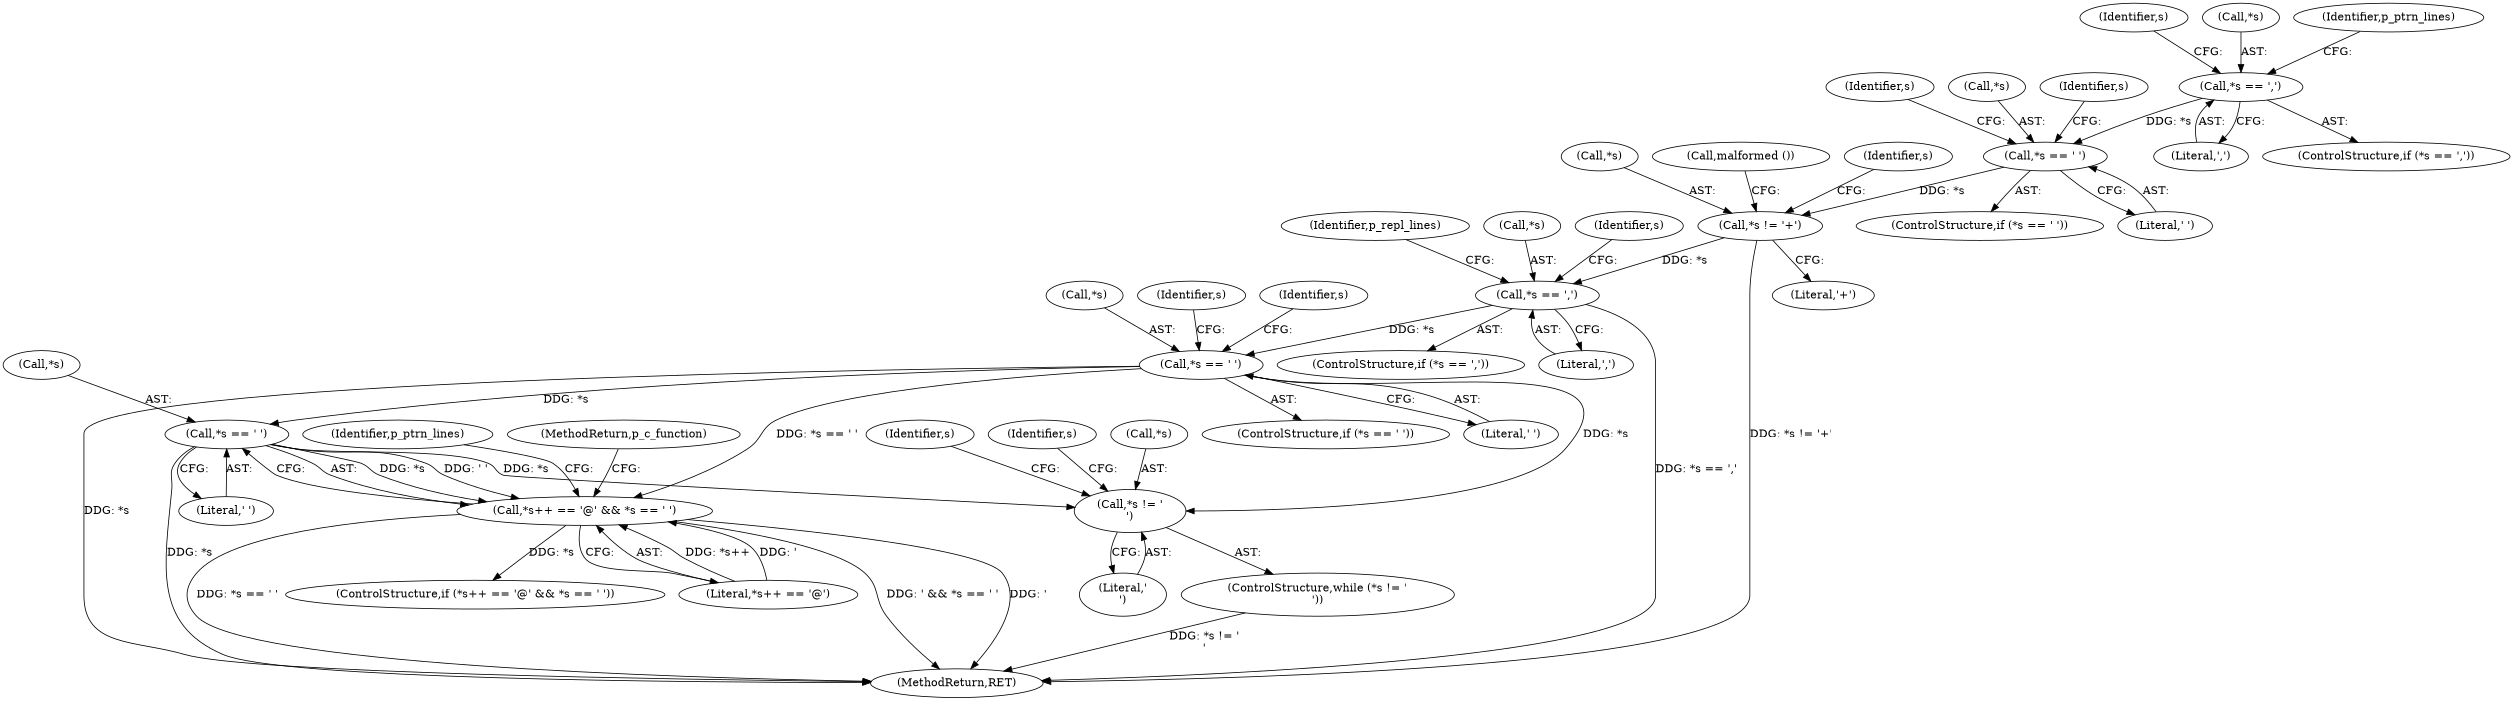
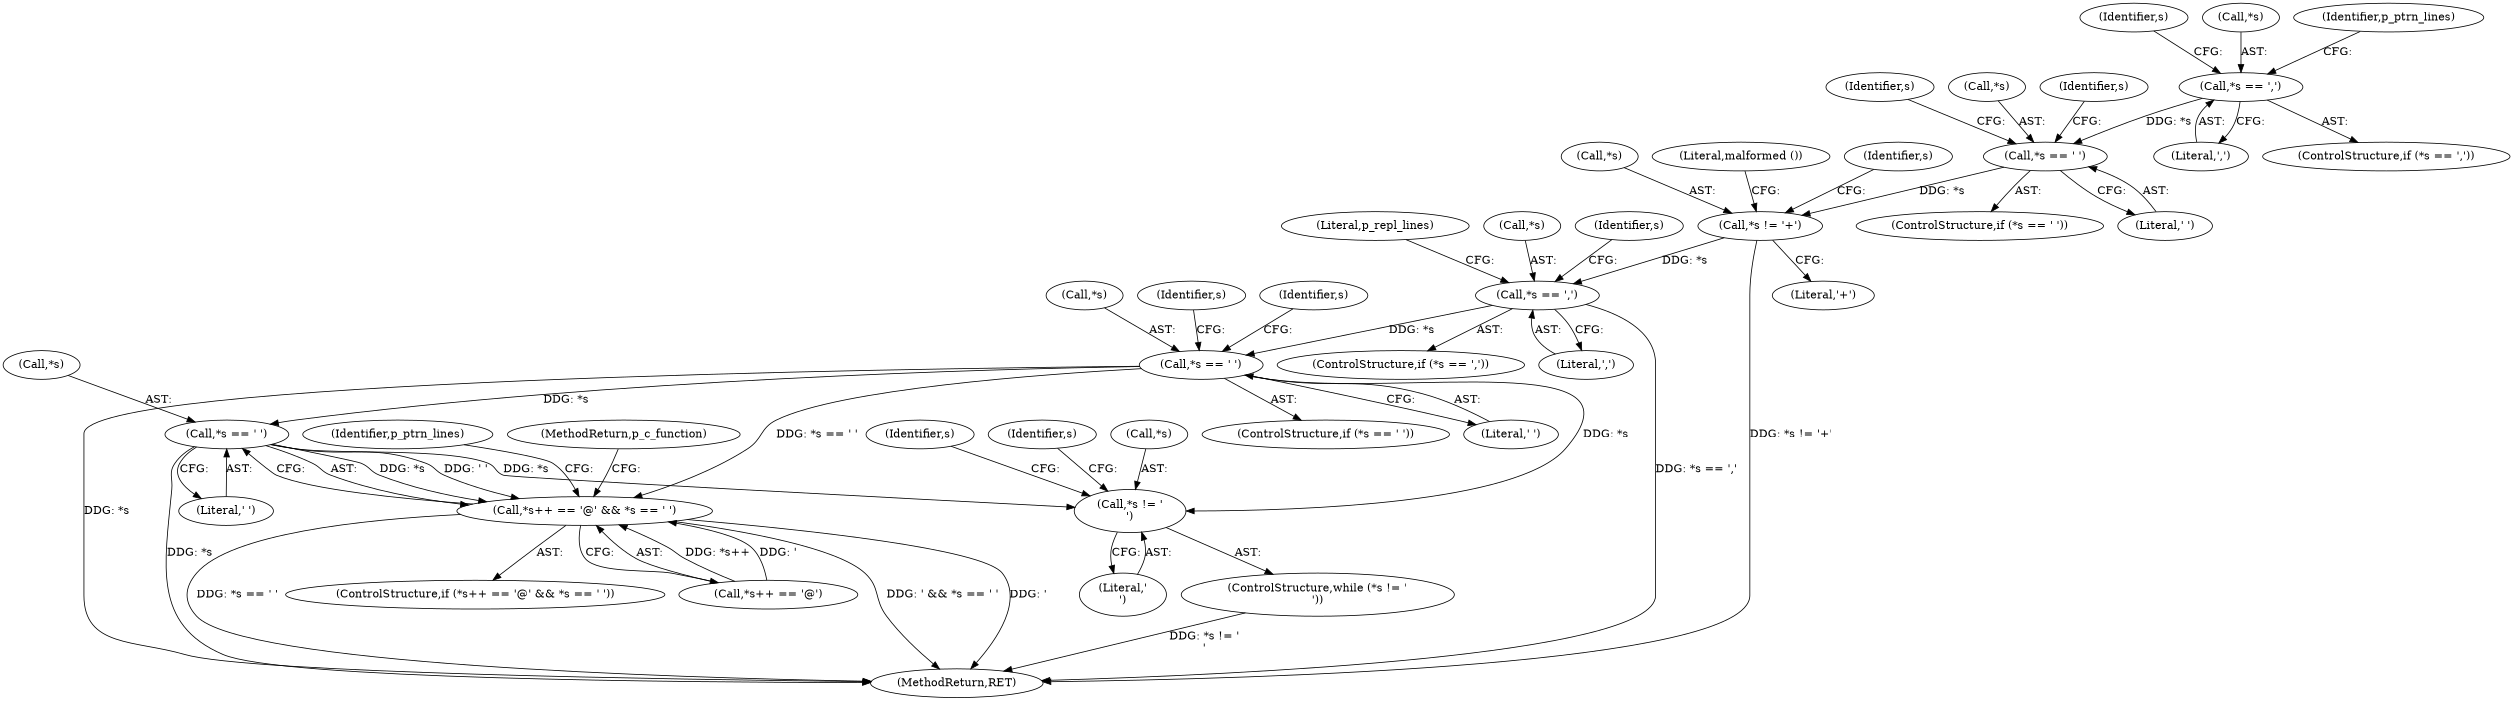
node "(Call,malformed ())": label "(Call,malformed ())" -> "(Literal,malformed ())"
node "(Identifier,p_repl_lines)": label "(Identifier,p_repl_lines)" -> "(Literal,p_repl_lines)"
edge "(Call,*s++ == '@' && *s == ' ')" -> "(ControlStructure,if (*s++ == '@' && *s == ' '))": label "DDG: *s" -> "AST: "
node "(Literal,*s++ == '@')": label "(Literal,*s++ == '@')" -> "(Call,*s++ == '@')"
